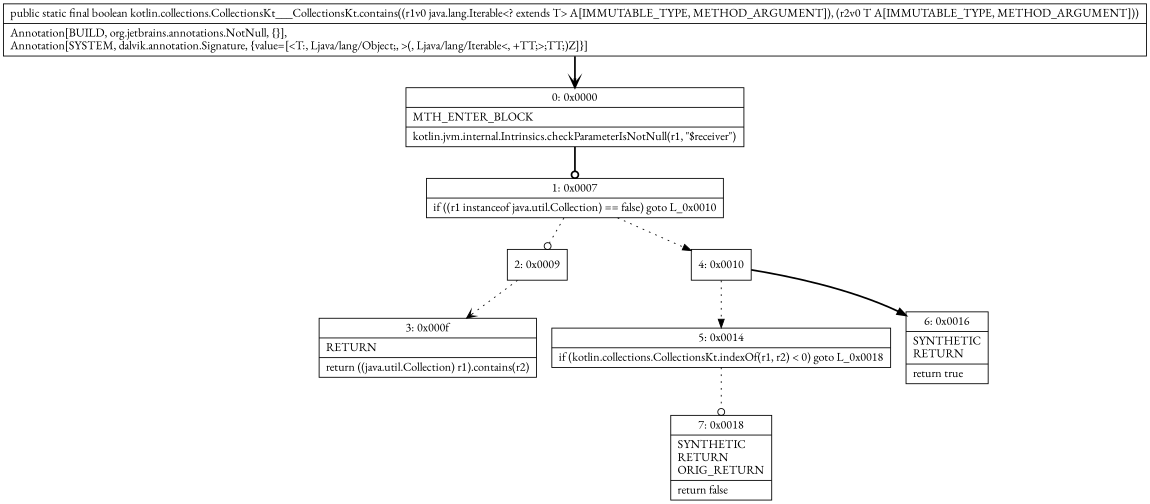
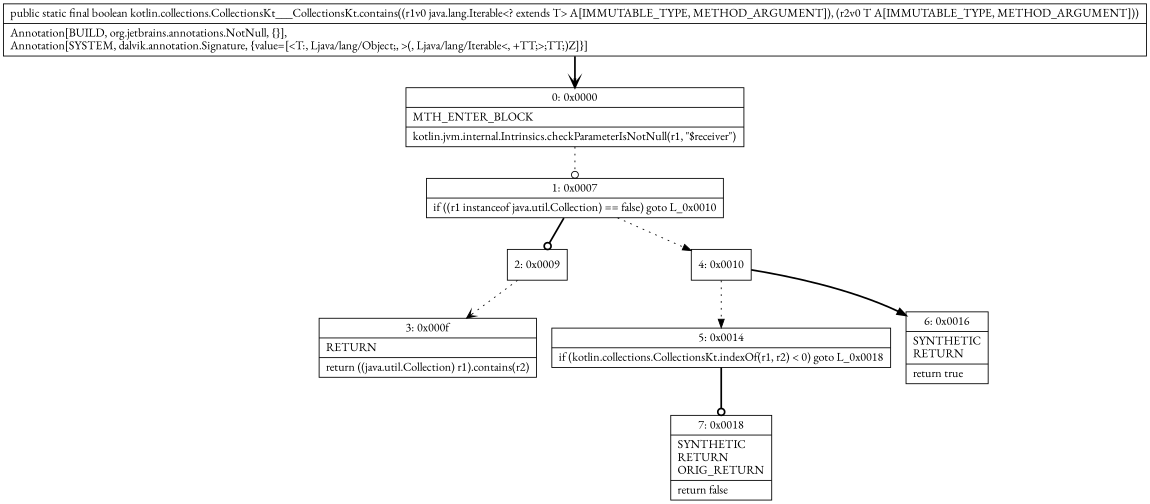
edge "0: 0x0000" -> "1: 0x0007": style bold -> dotted
edge "1: 0x0007" -> "2: 0x0009": style dotted -> bold
edge "5: 0x0014" -> "7: 0x0018": style dotted -> bold
